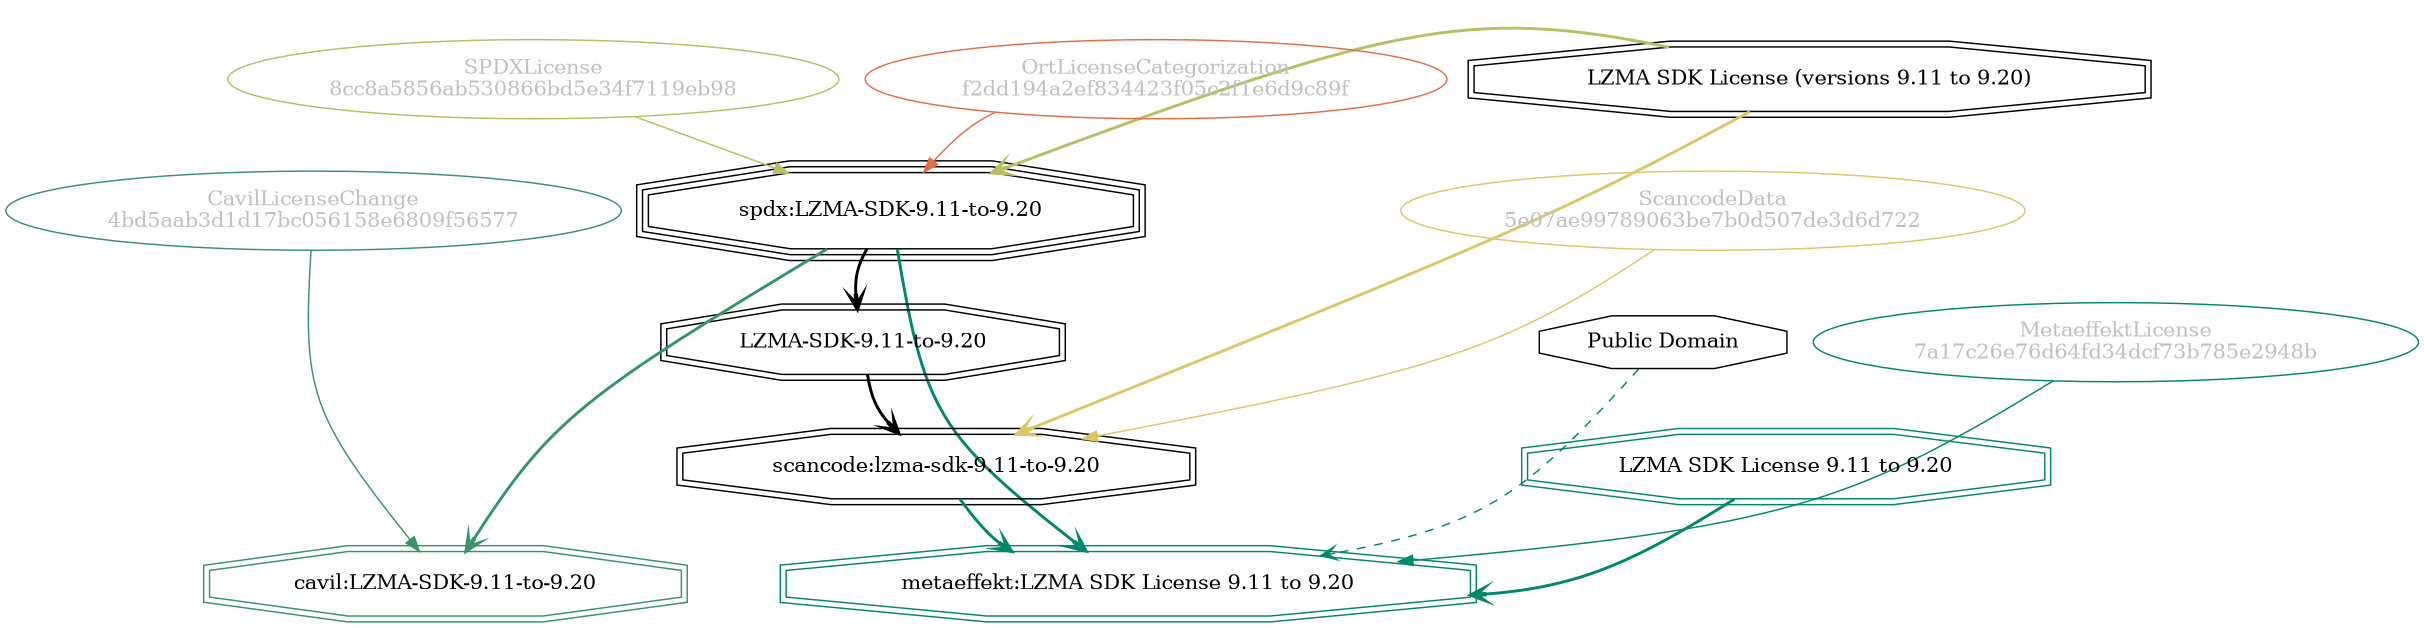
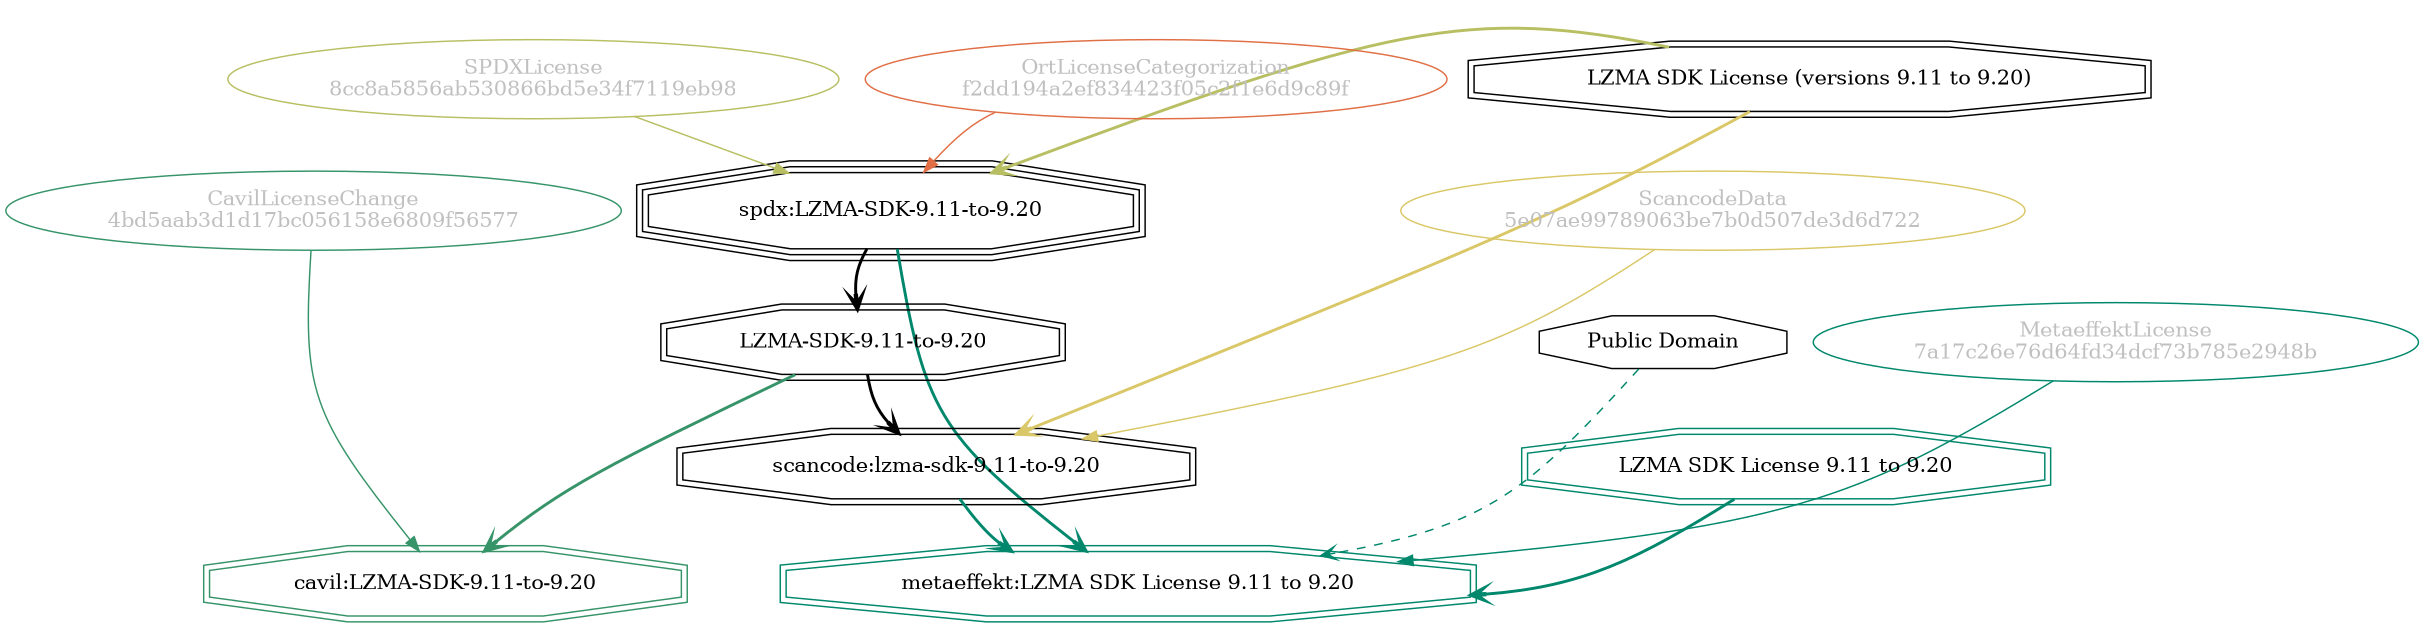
edge "spdx:LZMA-SDK-9.11-to-9.20" -> "cavil:LZMA-SDK-9.11-to-9.20": now "LZMA-SDK-9.11-to-9.20" -> "cavil:LZMA-SDK-9.11-to-9.20"
